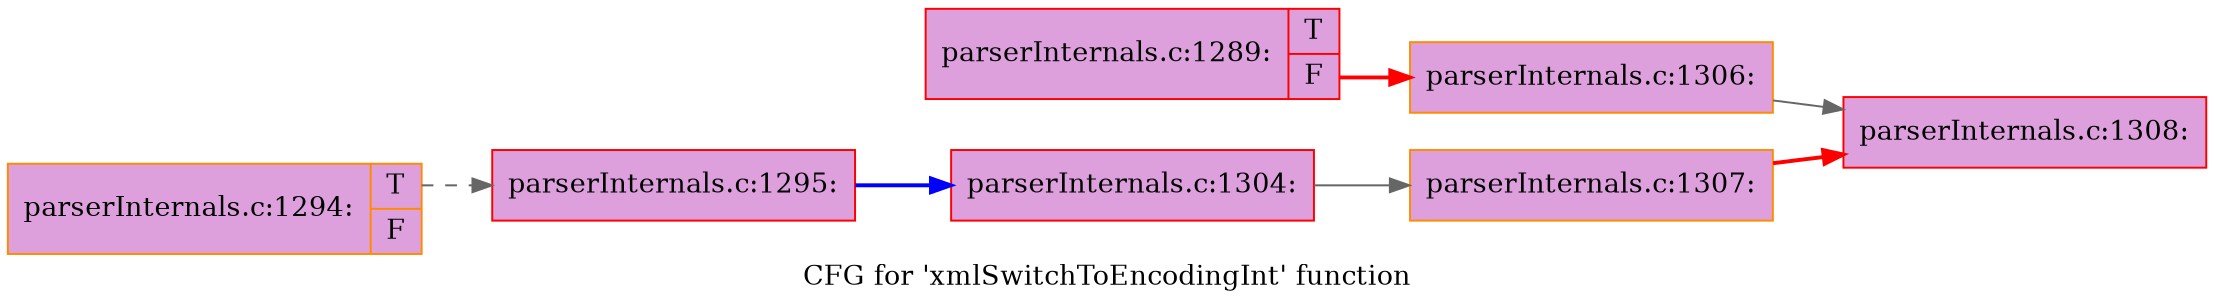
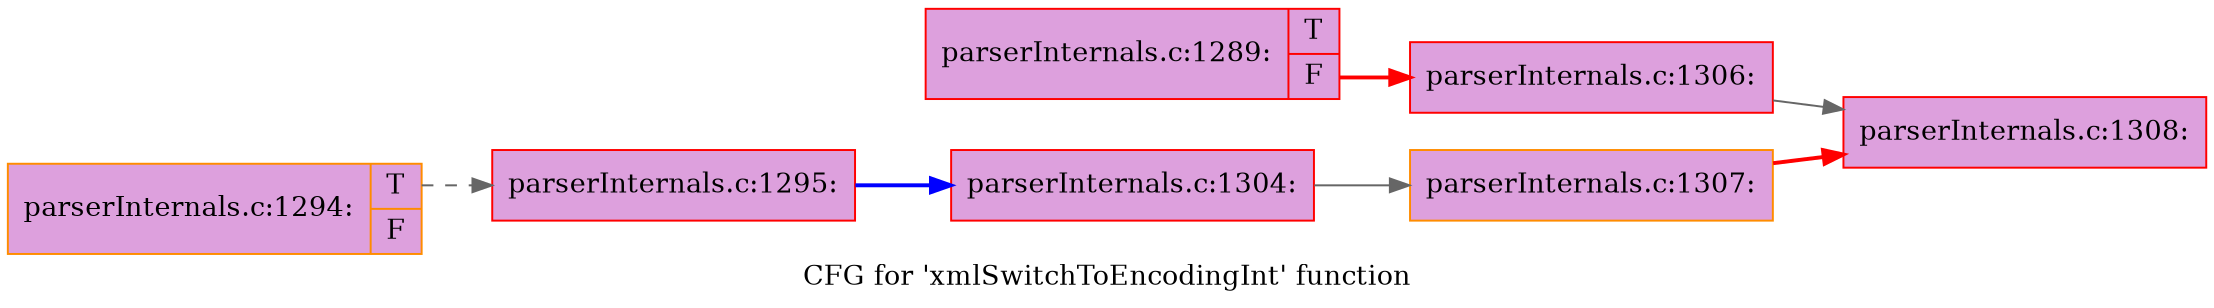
node "parserInternals.c:1306:": color darkorange -> red
